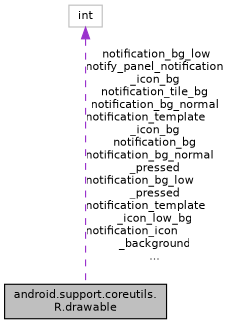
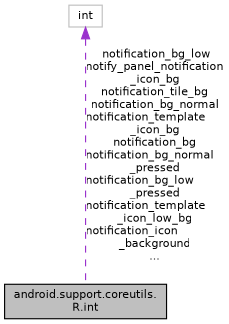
node "android.support.coreutils. R.drawable": label "android.support.coreutils. R.drawable" -> "android.support.coreutils. R.int"
